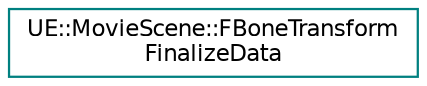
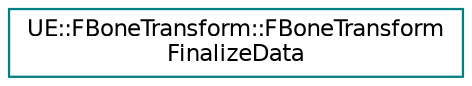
node "UE::MovieScene::FBoneTransform FinalizeData": label "UE::MovieScene::FBoneTransform FinalizeData" -> "UE::FBoneTransform::FBoneTransform FinalizeData"
